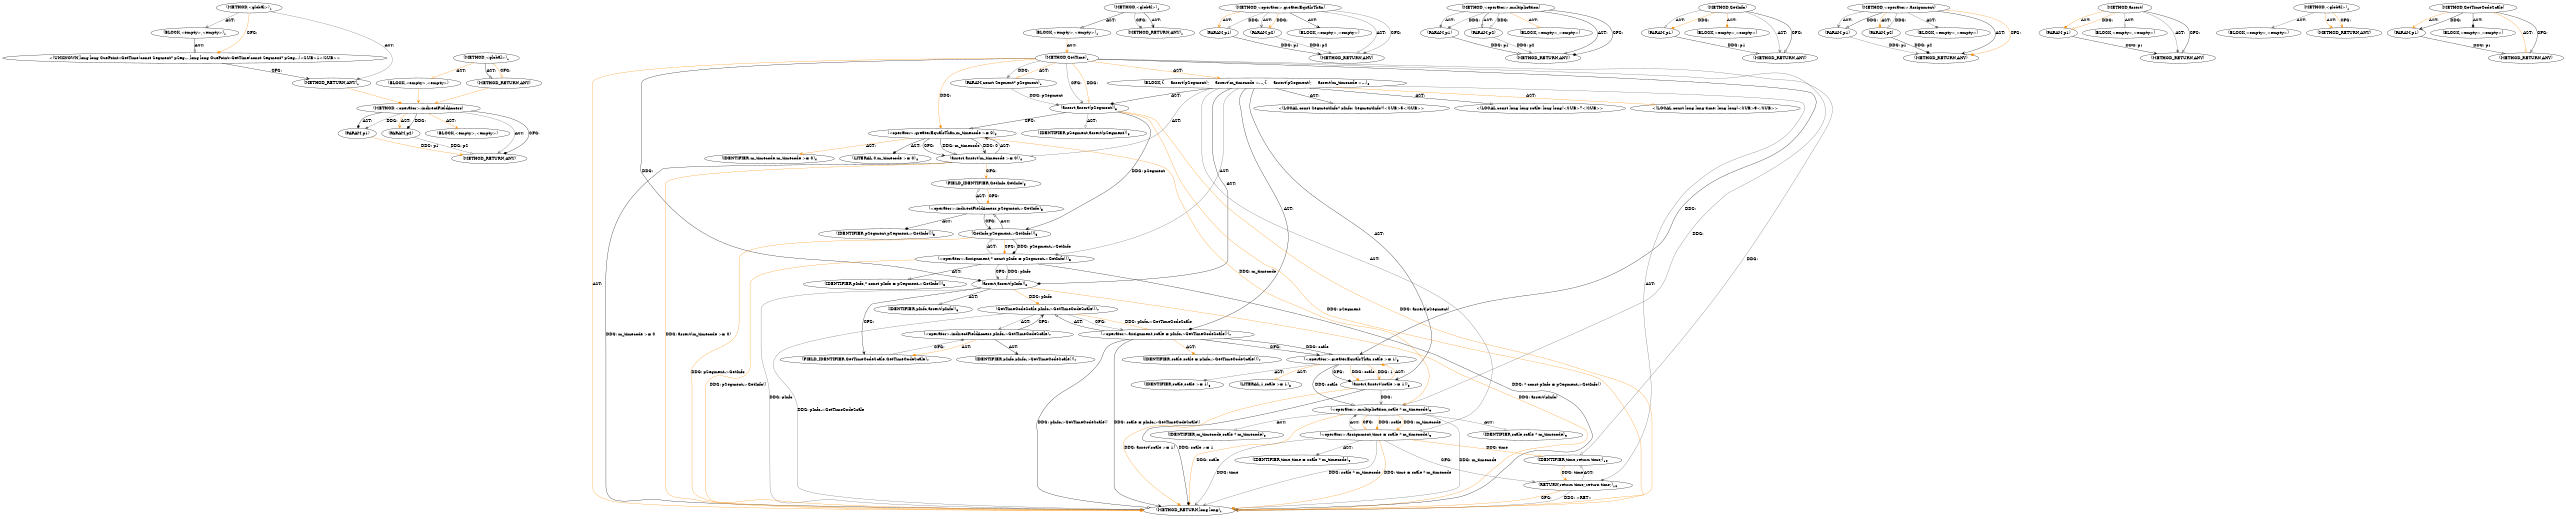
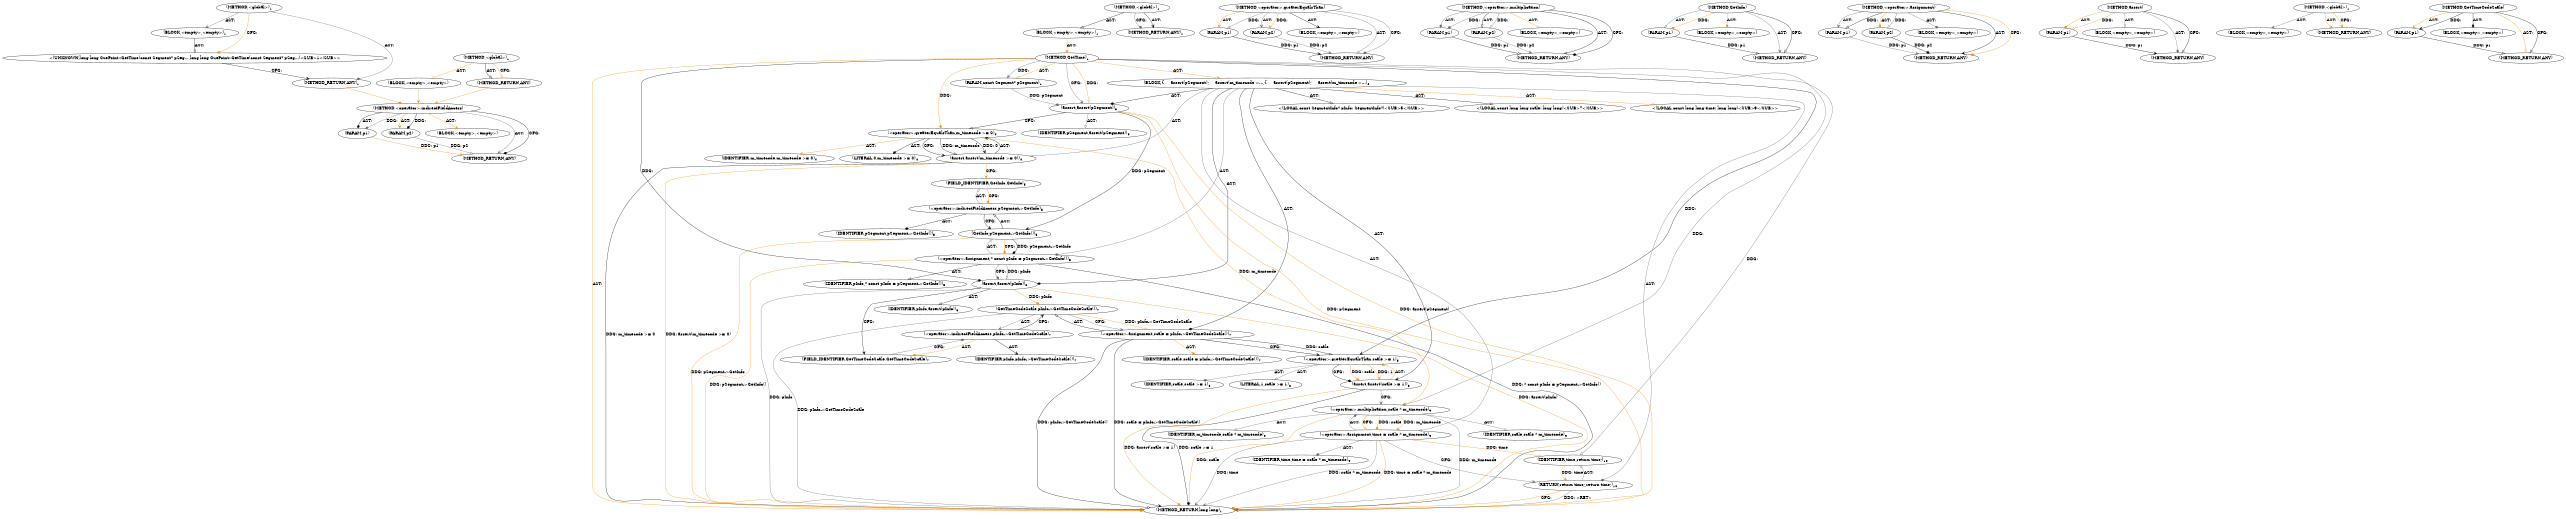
edge "(<operator>.greaterEqualsThan,scale >= 1)" -> "(LITERAL,1,scale >= 1)": color darkorange -> gray40
edge "(<operator>.greaterEqualsThan,scale >= 1)" -> "(<operator>.multiplication,scale * m_timecode)": removed, label "DDG: scale"
edge "(assert,assert(scale >= 1))" -> "(<operator>.multiplication,scale * m_timecode)": label "DDG: " -> "CFG: "
